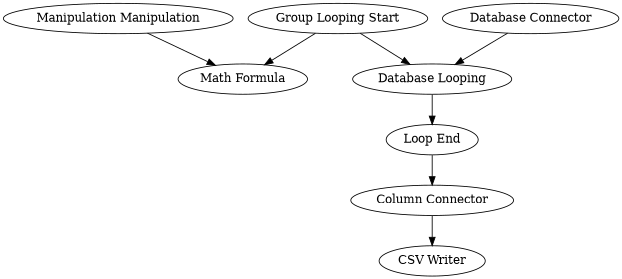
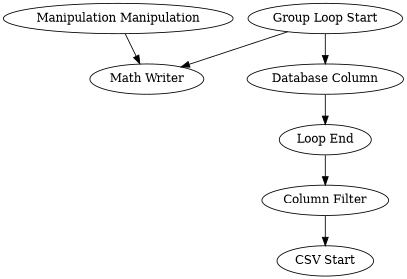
node "Group Looping Start": label "Group Looping Start" -> "Group Loop Start"
node "Database Connector": removed
node "Math Formula": label "Math Formula" -> "Math Writer"
node "Database Looping": label "Database Looping" -> "Database Column"
node "Column Connector": label "Column Connector" -> "Column Filter"
node "CSV Writer": label "CSV Writer" -> "CSV Start"
